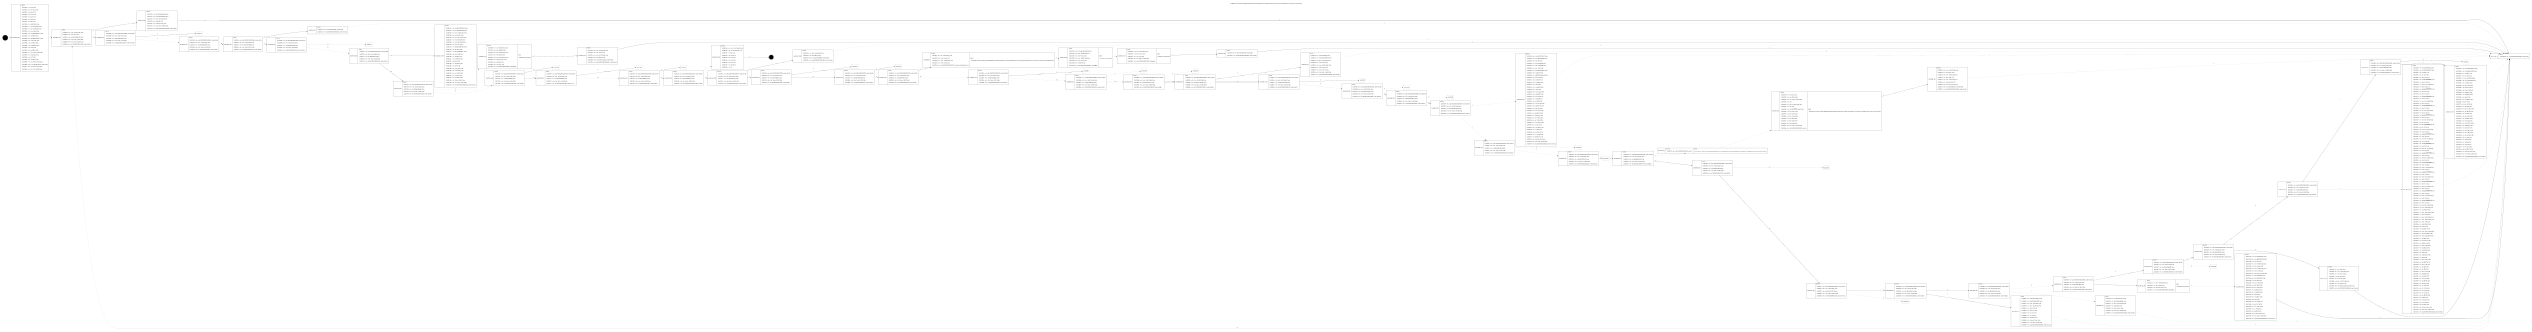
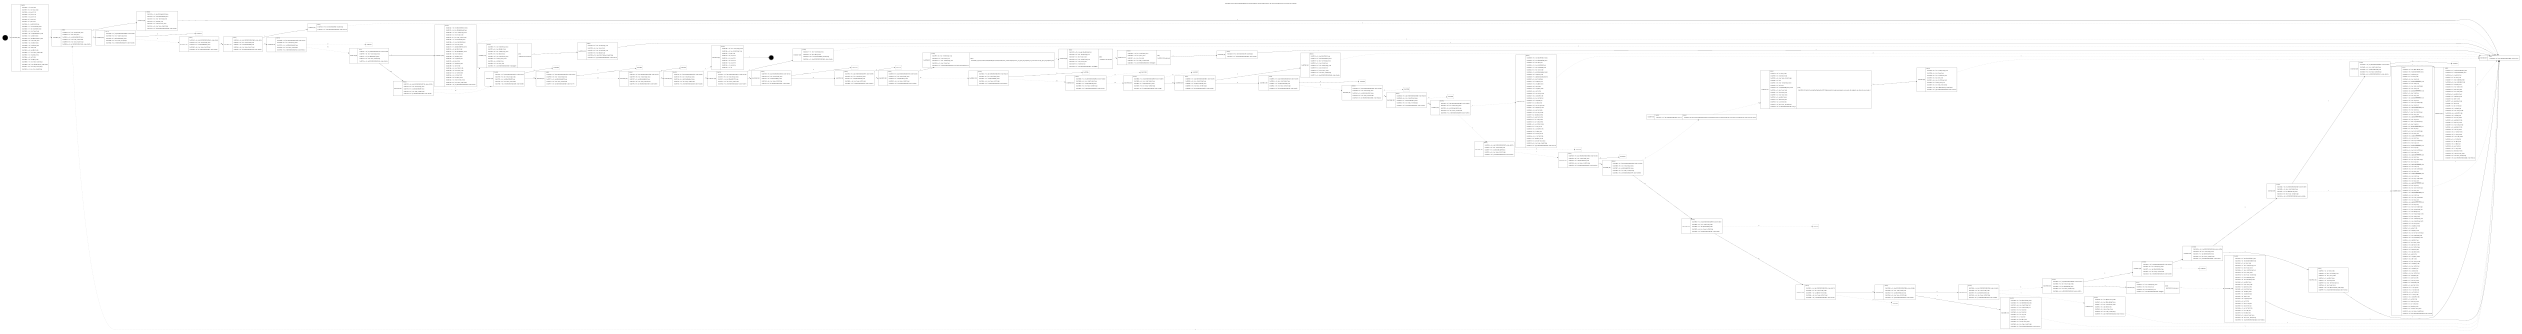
edge "0x402430" -> "0x401944 [28]": now "0x401928 [28]" -> "0x401944 [28]"
